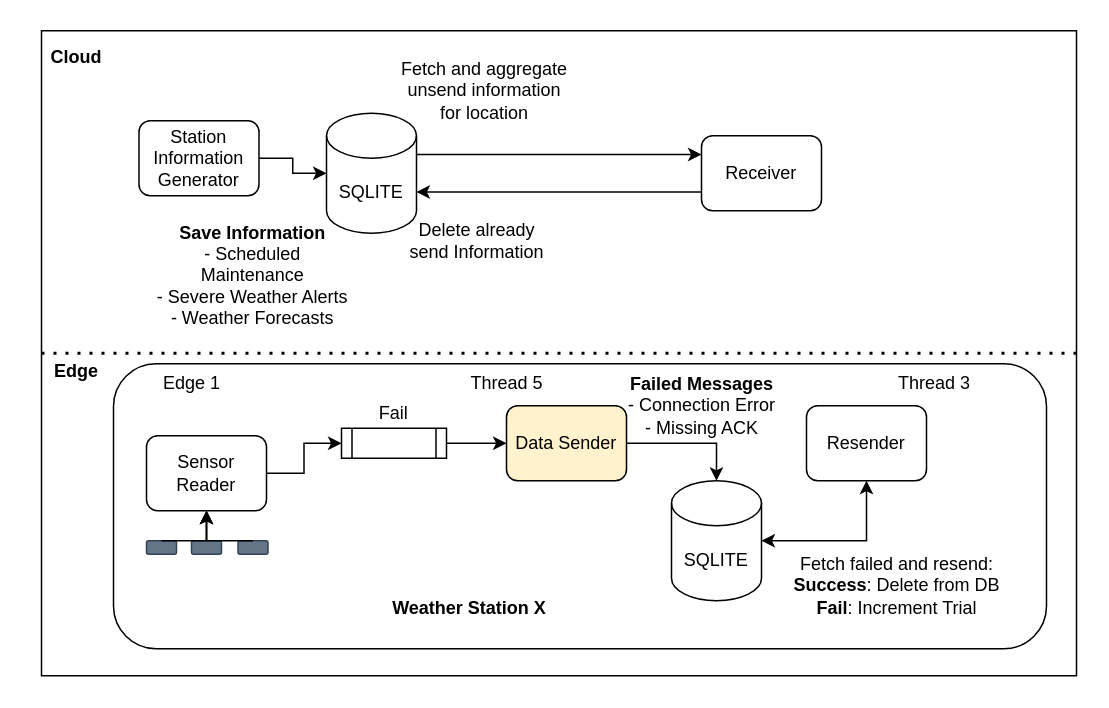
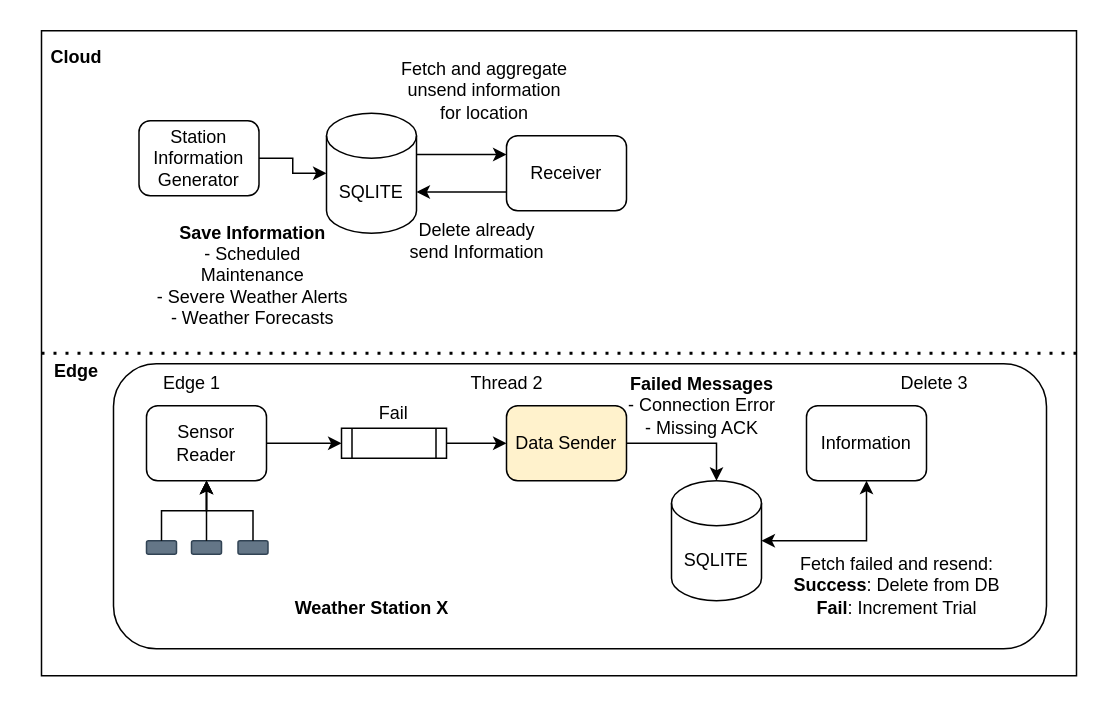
node "Receiver": moved (761, 173) -> (566, 173)
node "Thread 5": label "Thread 5" -> "Thread 2"
node "Thread 3": label "Thread 3" -> "Delete 3"
node "Resender": label "Resender" -> "Information"
node "Sensor Reader": moved (206, 473) -> (206, 443)
node "Weather Station X": moved (469, 608) -> (371, 608)
